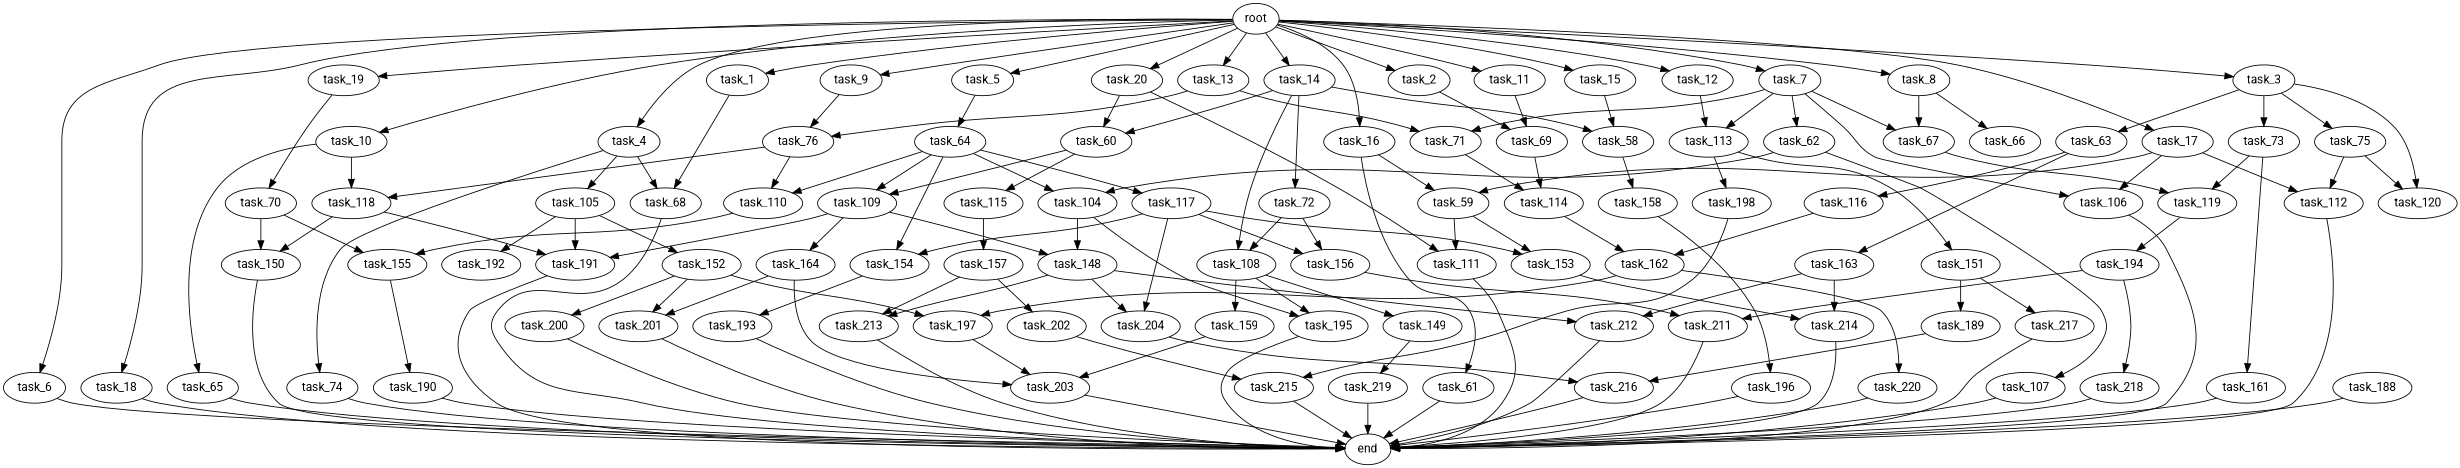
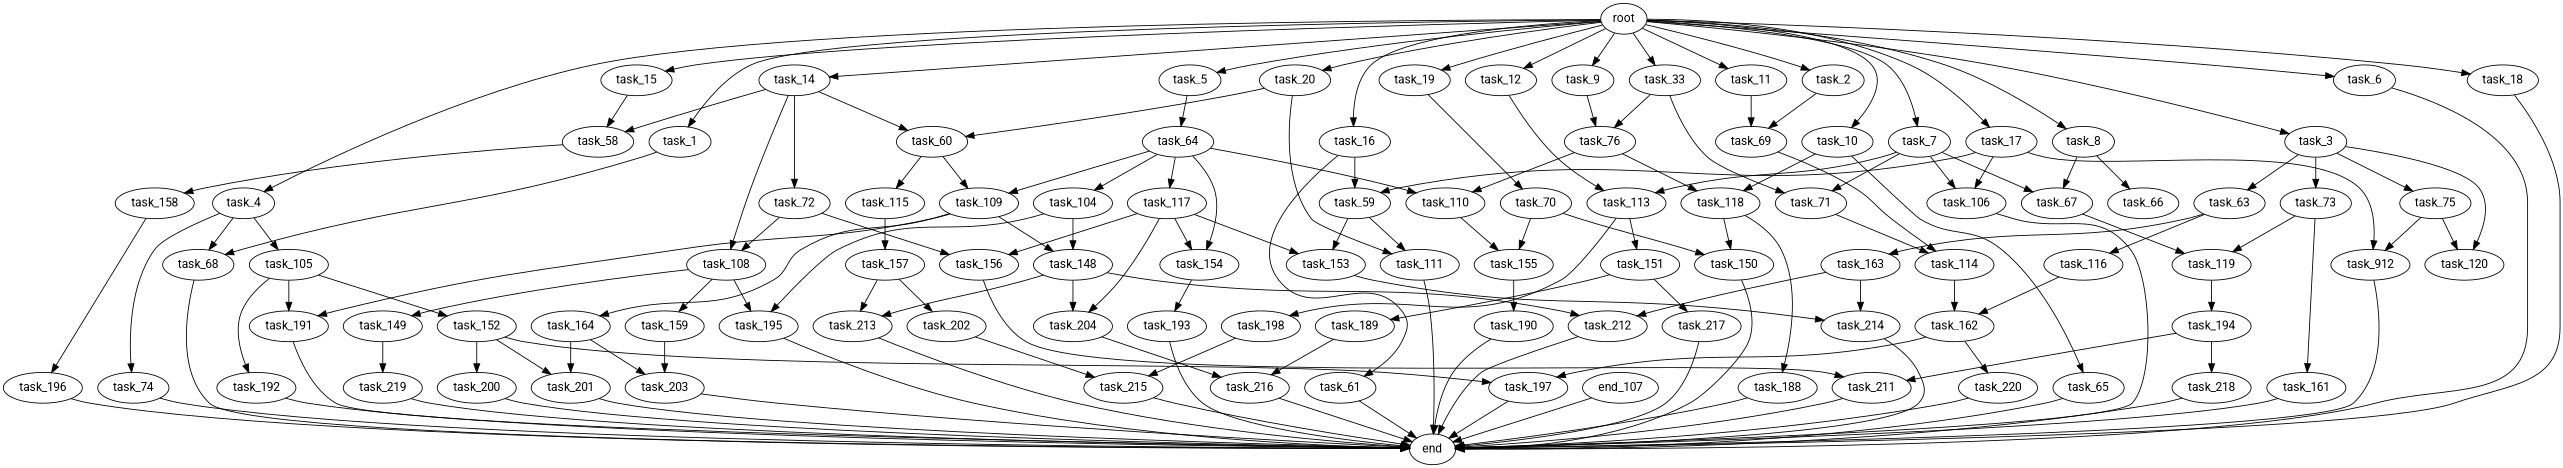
node "task_13": label "task_13" -> "task_33"
node "task_62": removed
node "task_112": label "task_112" -> "task_912"
edge "task_118" -> "task_191": now "task_118" -> "task_188"
edge "task_197" -> "task_203": now "task_197" -> "end"
node "task_107": label "task_107" -> "end_107"
edge "task_192" -> "end": added
